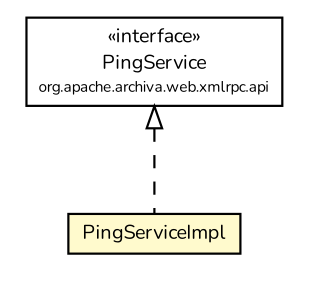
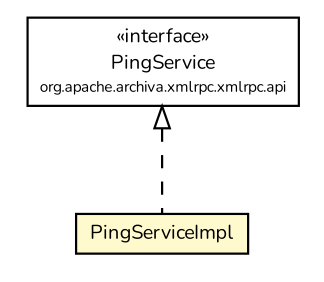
node "PingService": text "org.apache.archiva.web.xmlrpc.api" -> "org.apache.archiva.xmlrpc.xmlrpc.api"
